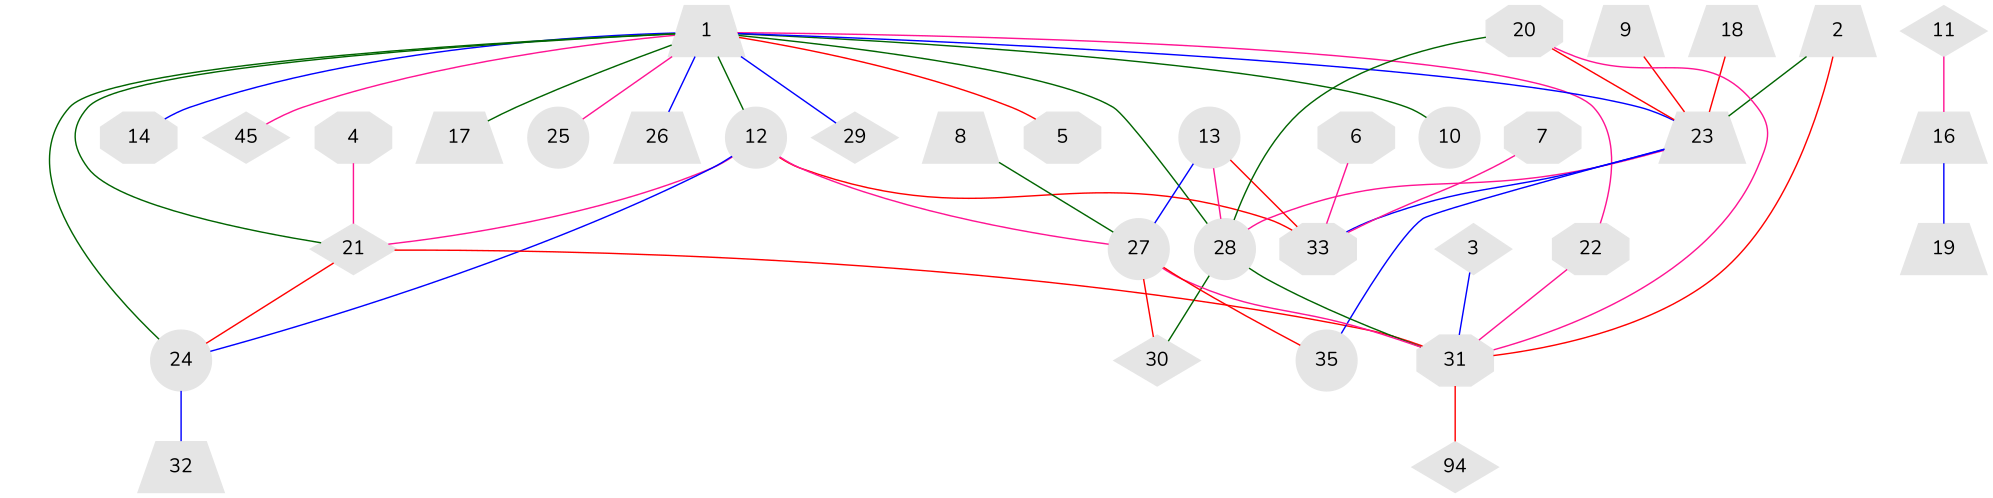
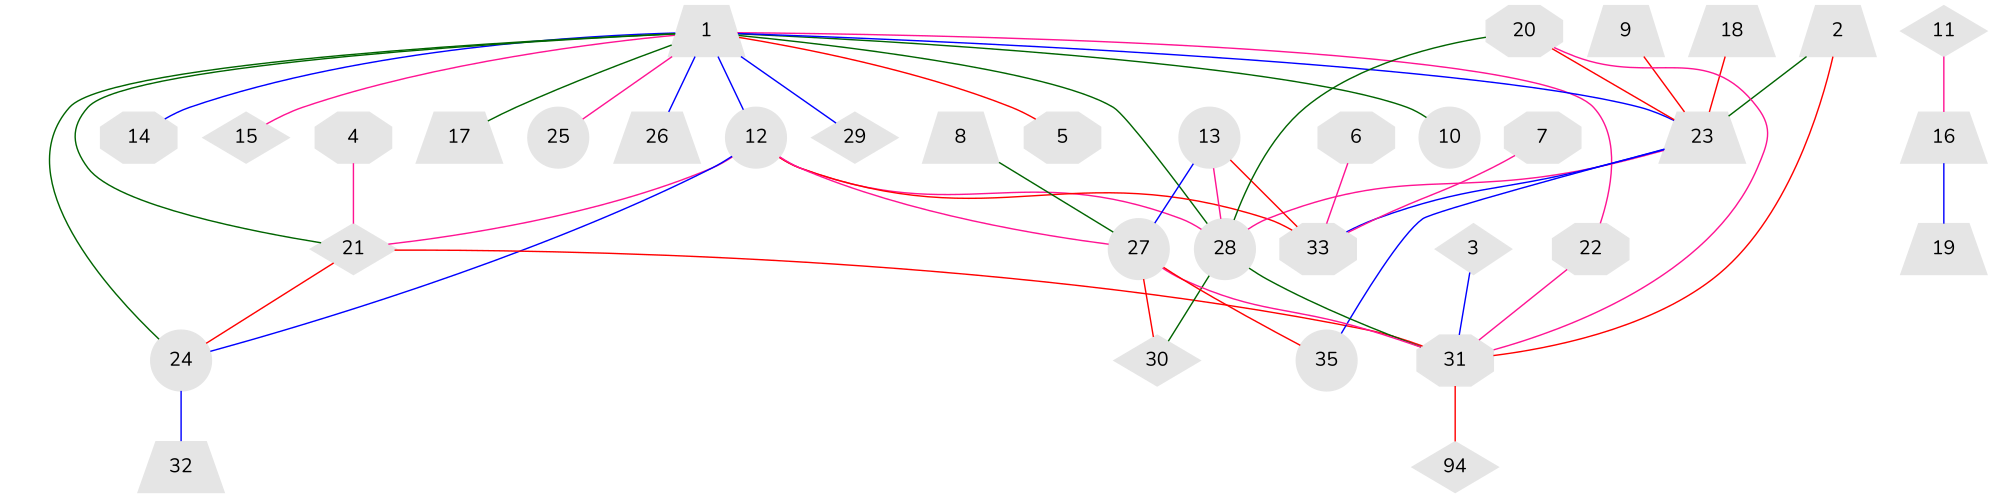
edge "1" -- "12": color darkgreen -> blue
node "45": label "45" -> "15"
edge "12" -- "28": added
